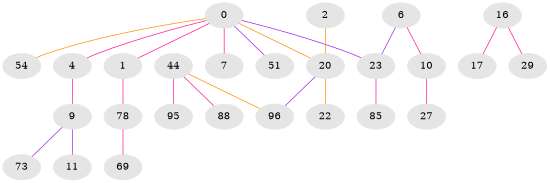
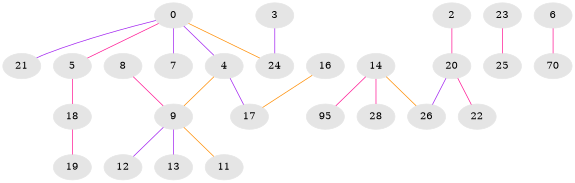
node "3": added
edge "0" -- "4": color deeppink -> purple
edge "0" -- "23": removed
edge "2" -- "20": color darkorange -> deeppink
edge "0" -- "7": color deeppink -> purple
edge "0" -- "20": removed
edge "6" -- "23": removed
edge "16" -- "17": color deeppink -> darkorange
node "54": label "54" -> "24"
node "8": added
node "1": label "1" -> "5"
node "44": label "44" -> "14"
node "51": label "51" -> "21"
node "10": label "10" -> "70"
node "29": removed
edge "4" -- "9": color deeppink -> darkorange
edge "4" -- "17": added
edge "20" -- "22": color darkorange -> deeppink
node "78": label "78" -> "18"
node "88": label "88" -> "28"
node "96": label "96" -> "26"
node "85": label "85" -> "25"
node "27": removed
edge "9" -- "11": color purple -> darkorange
node "73": label "73" -> "13"
node "12": added
node "69": label "69" -> "19"
